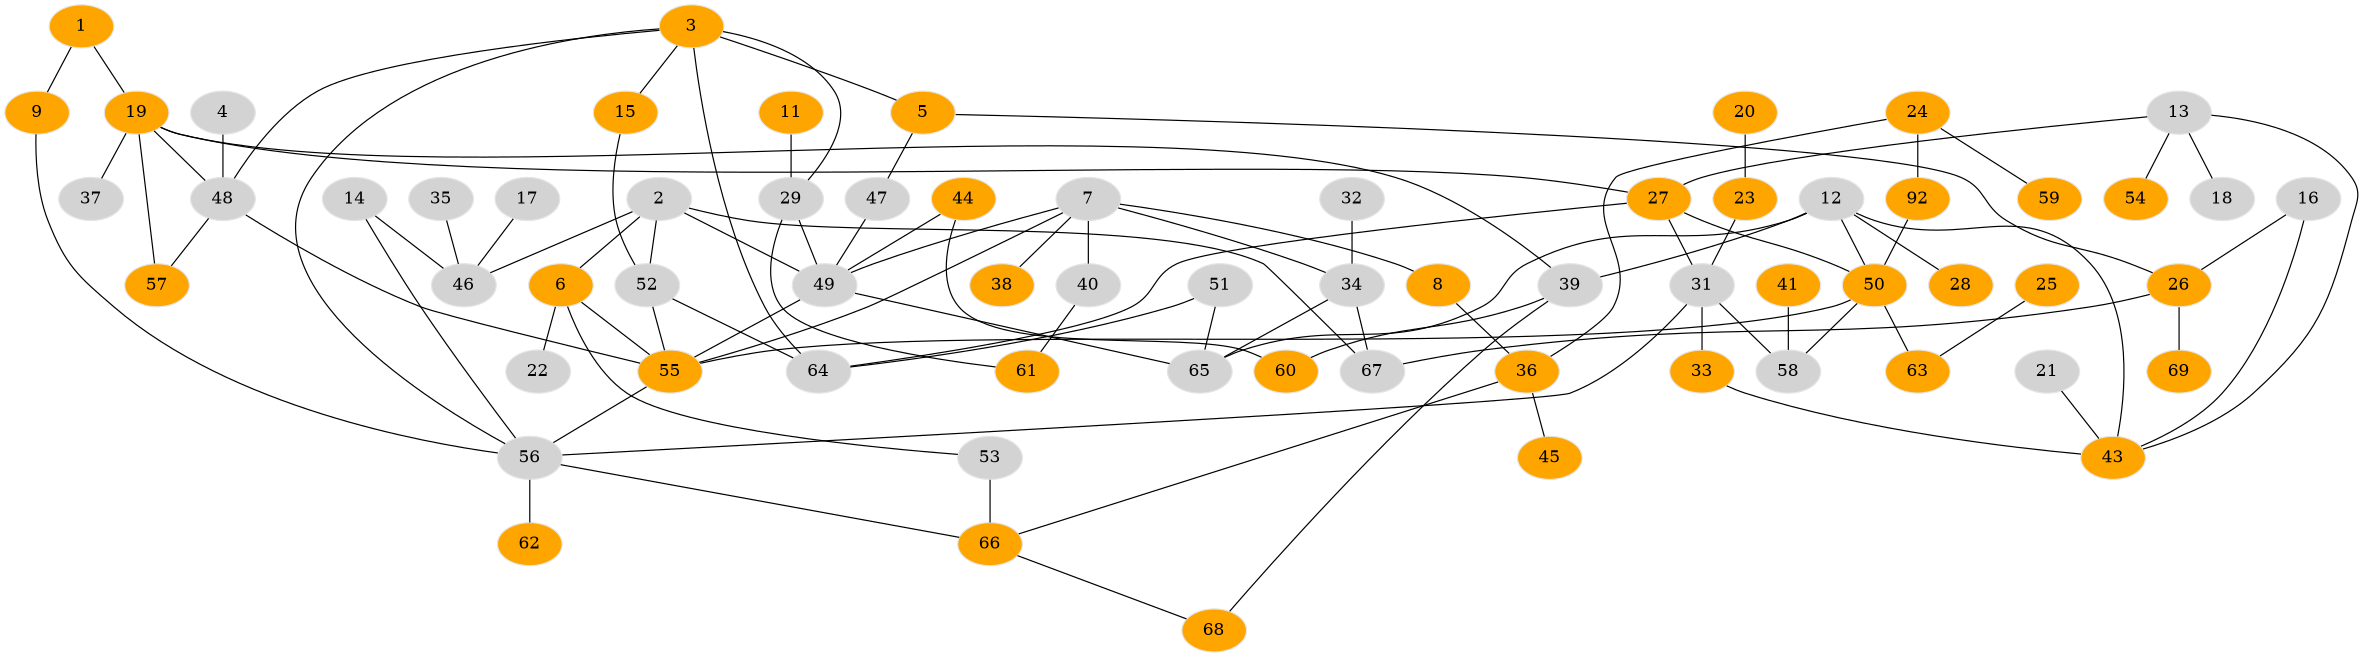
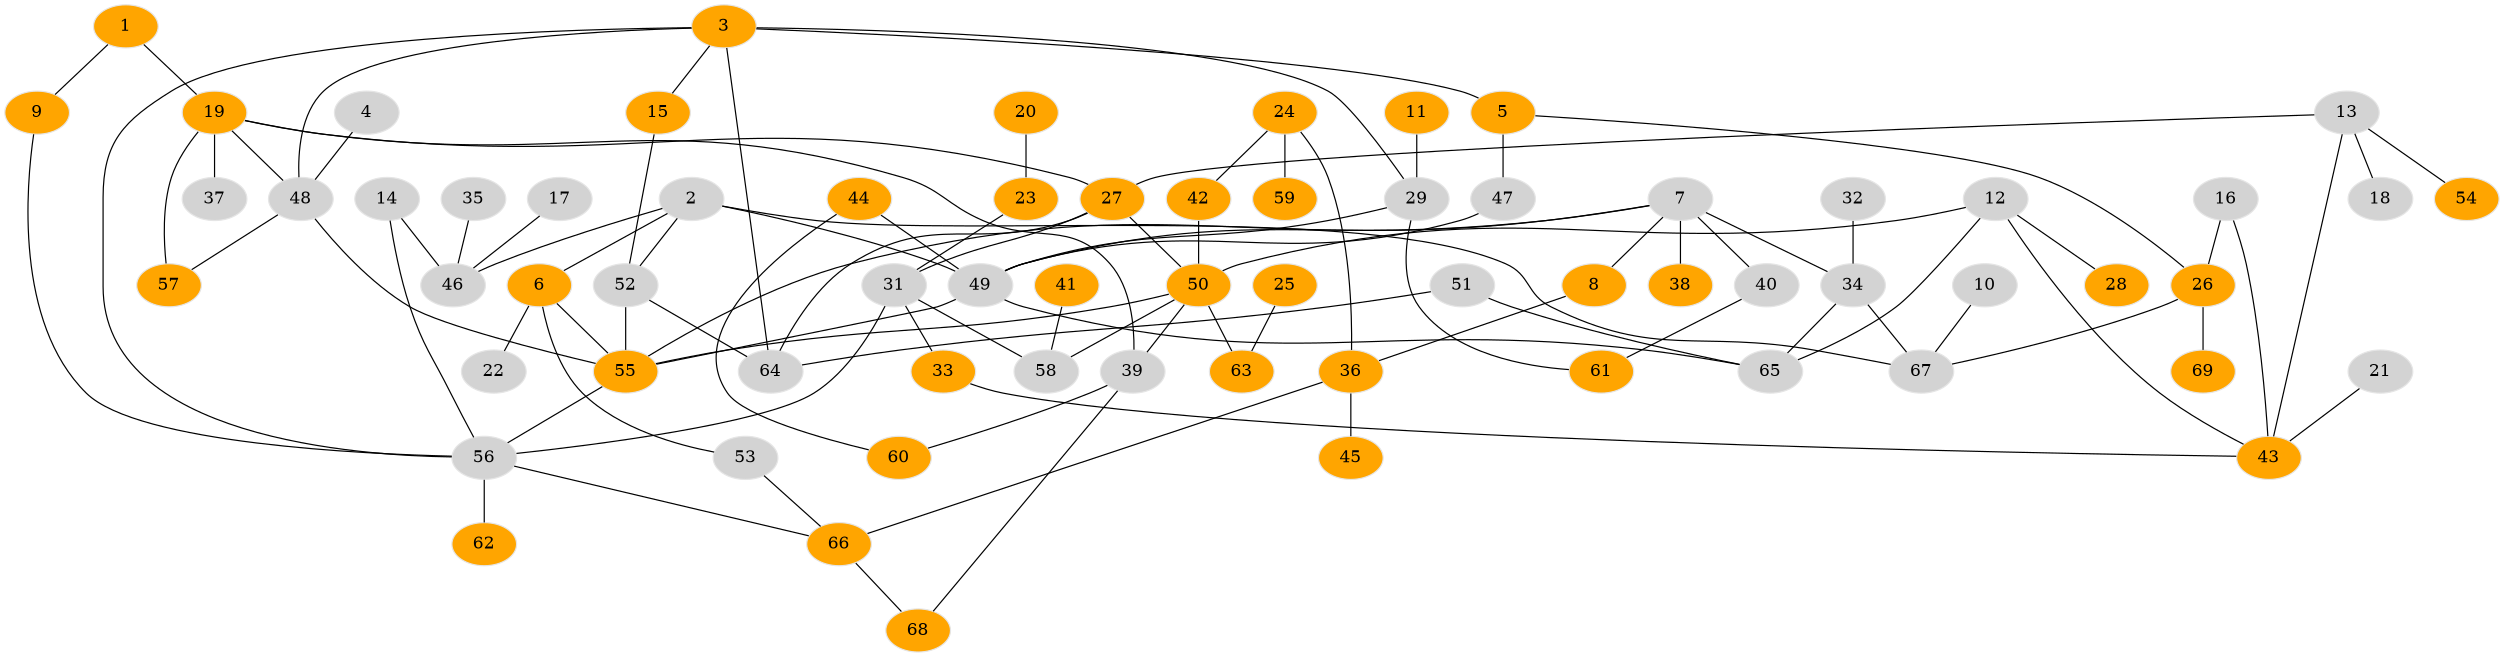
node "92": label "92" -> "42"
edge "12" -- "39": now "50" -- "39"
node "10": added
